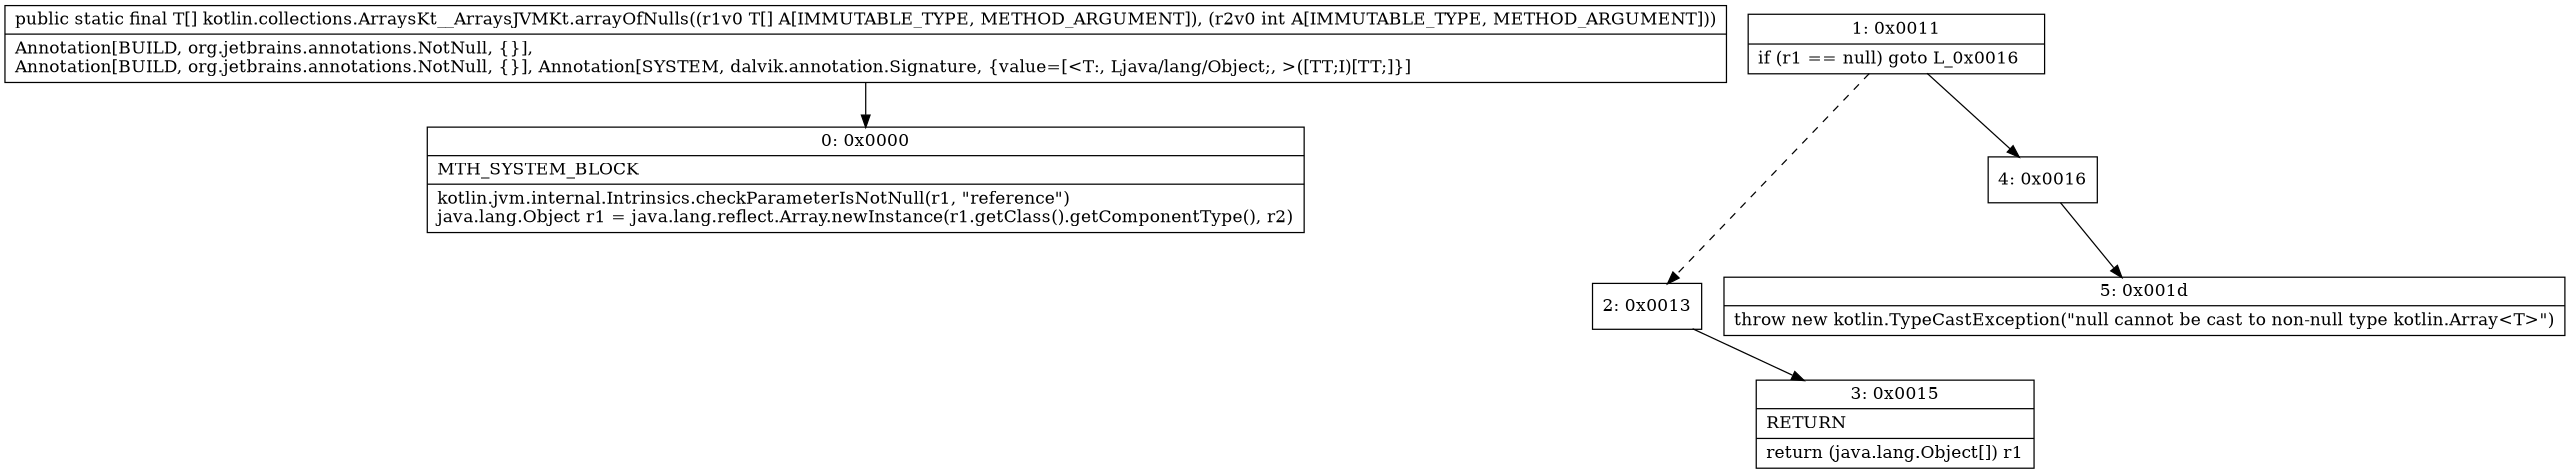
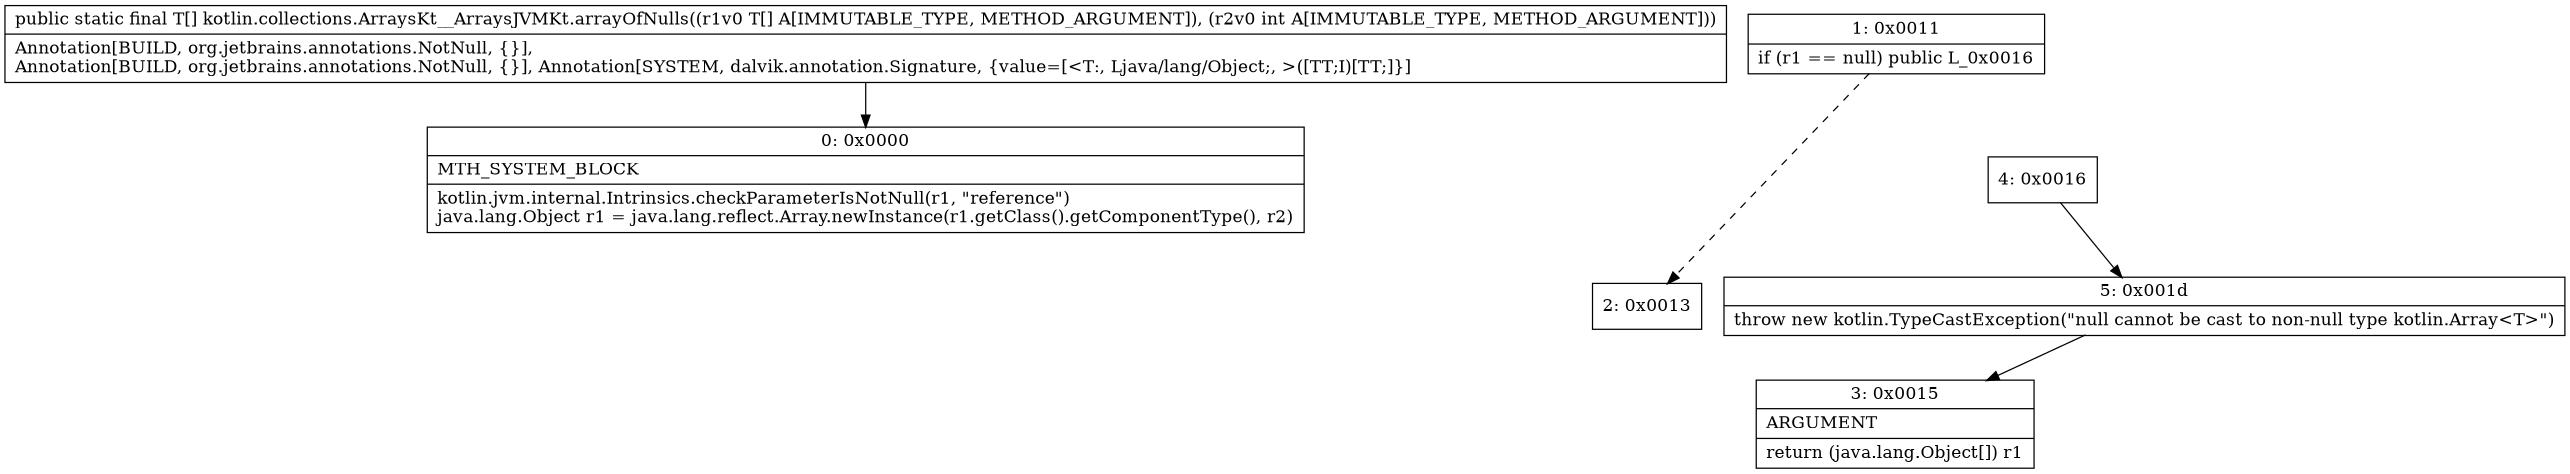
node "1: 0x0011": text "if (r1 == null) goto L_0x0016" -> "if (r1 == null) public L_0x0016"
edge "1: 0x0011" -> "4: 0x0016": removed
edge "2: 0x0013" -> "3: 0x0015": now "5: 0x001d" -> "3: 0x0015"
node "3: 0x0015": text "RETURN" -> "ARGUMENT"
